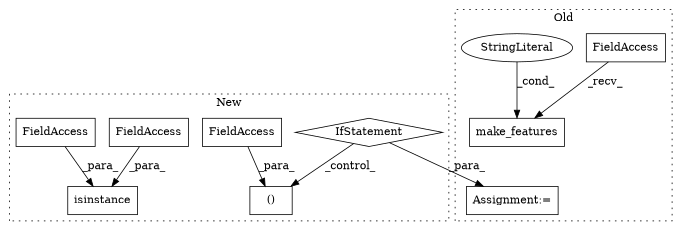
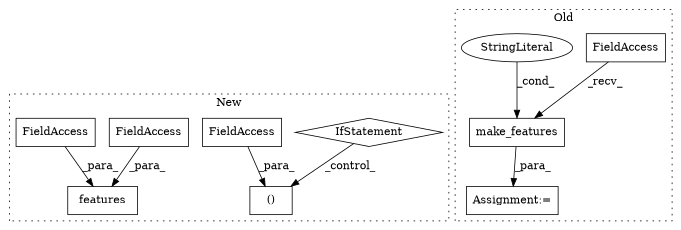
edge "IfStatement" -> "Assignment:=": now "make_features" -> "Assignment:="
node "isinstance": label "isinstance" -> "features"
